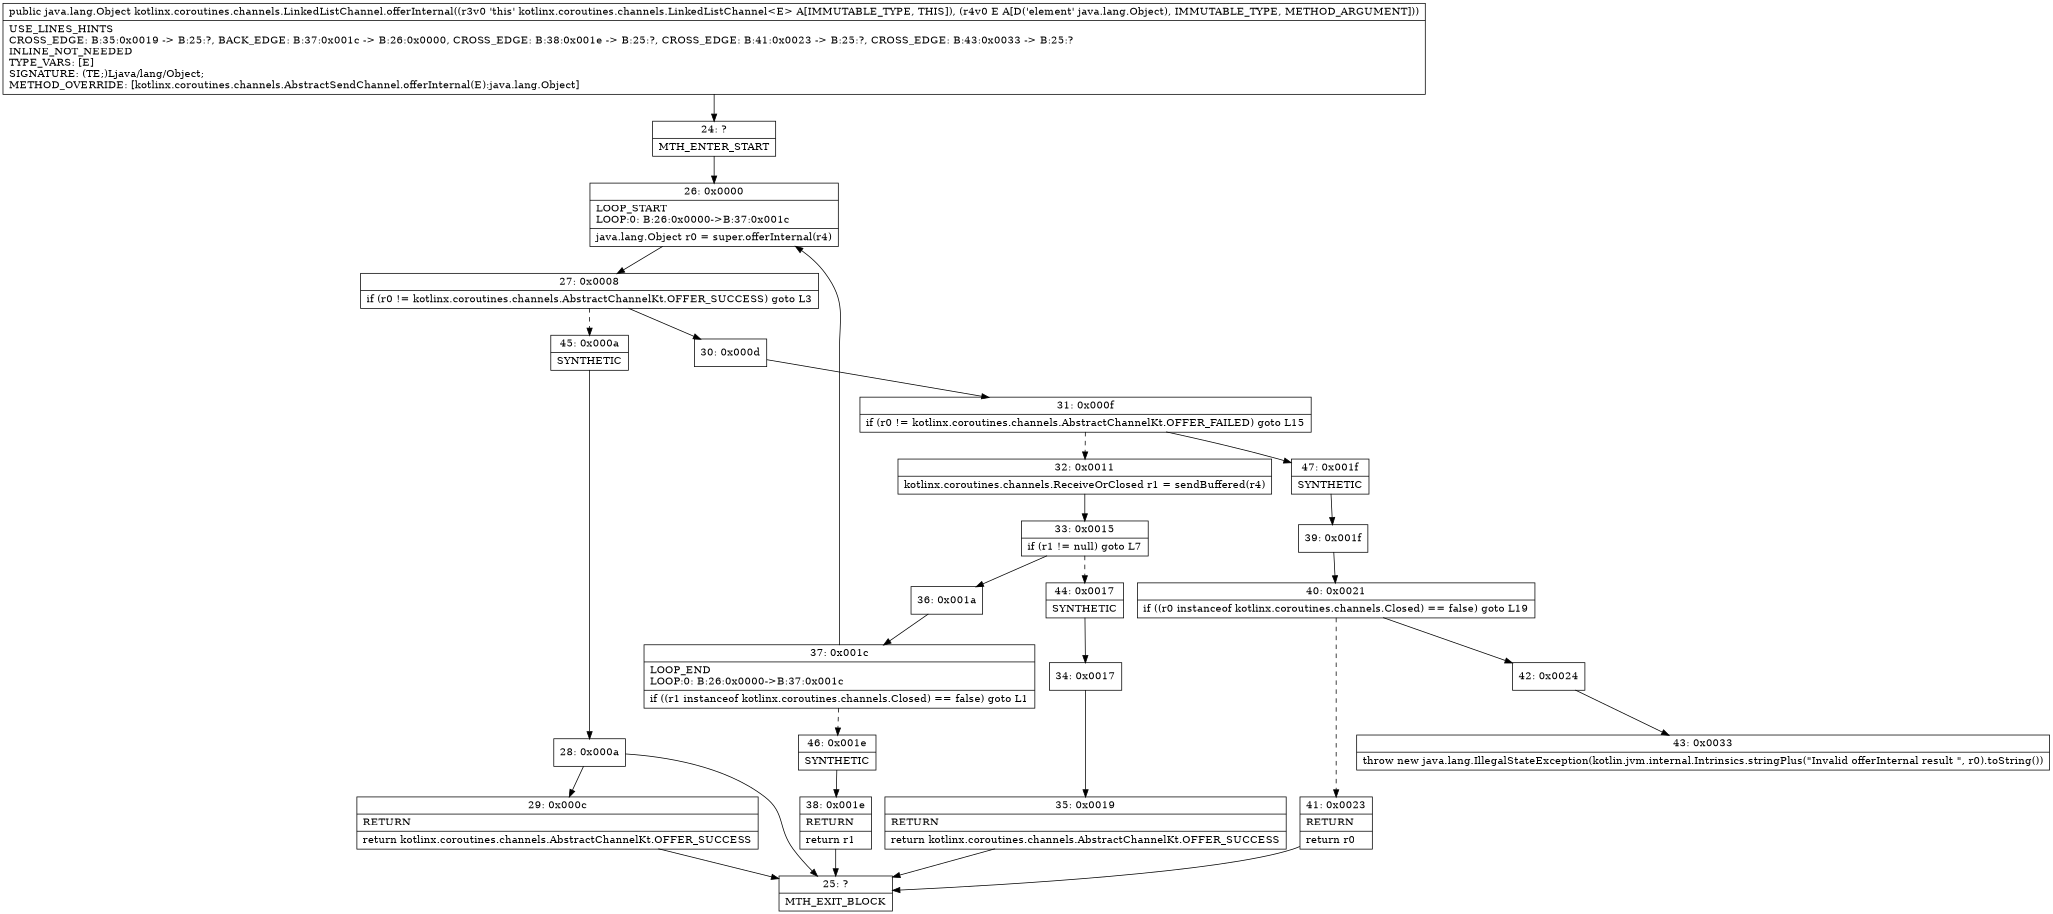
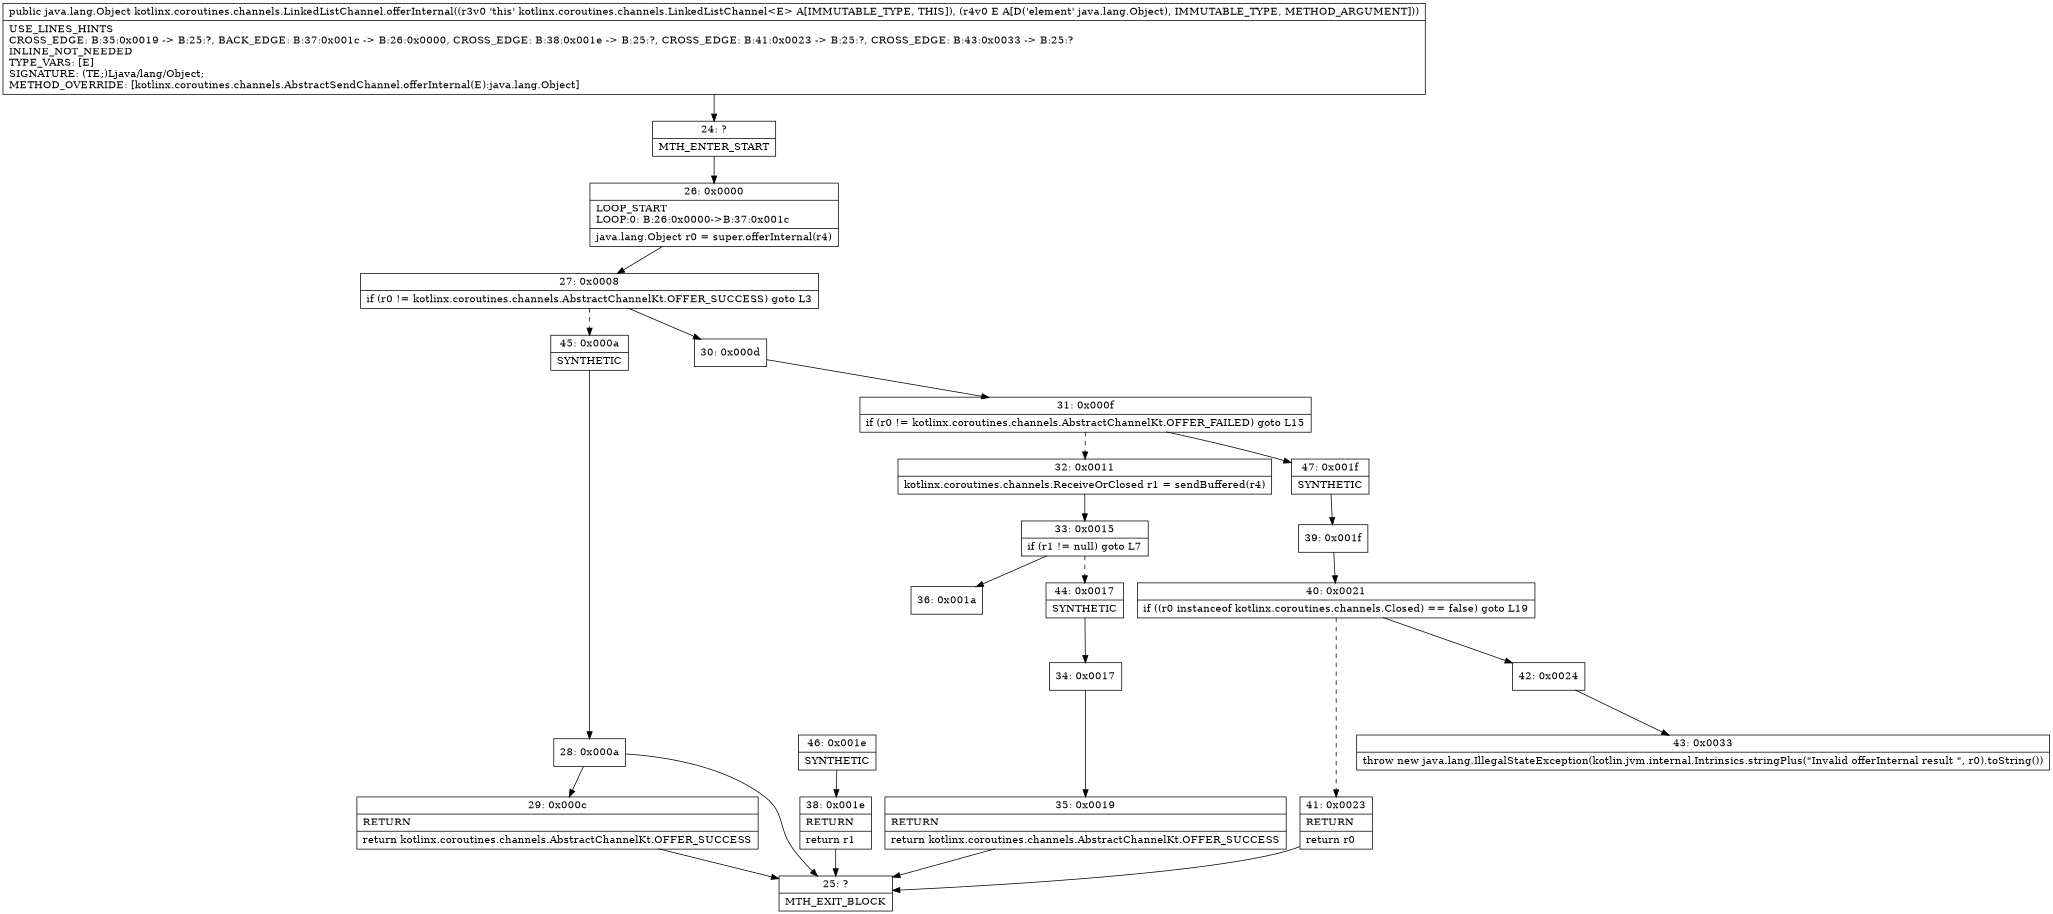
node "37: 0x001c": removed
